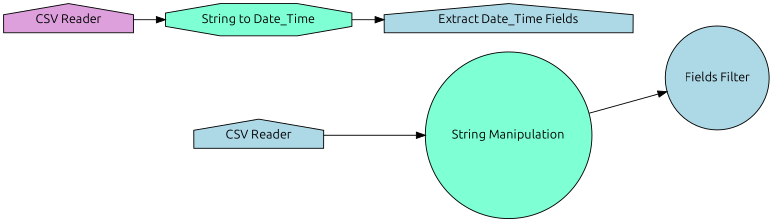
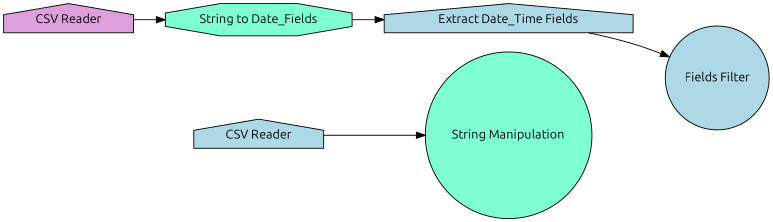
node "String to Date_Time": label "String to Date_Time" -> "String to Date_Fields"
edge "String Manipulation" -> "Fields Filter": now "Extract Date_Time Fields" -> "Fields Filter"
